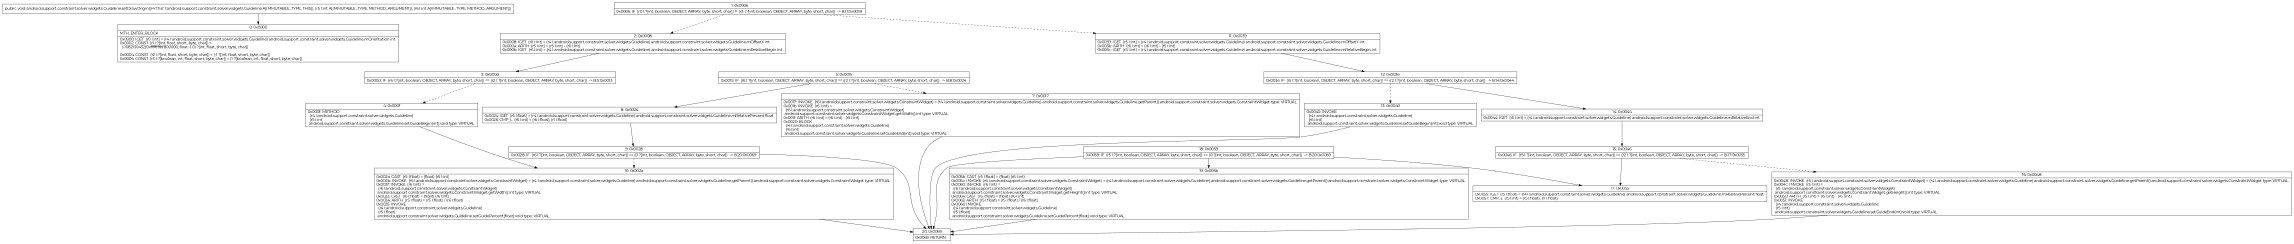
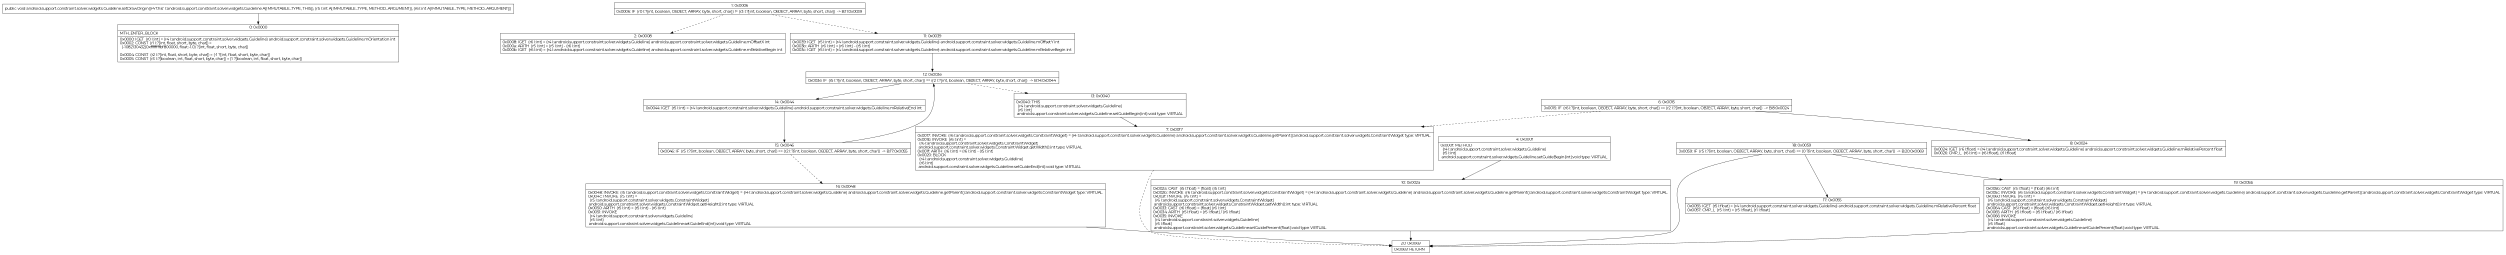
node "3: 0x000d": removed
node "13: 0x0040": text "0x0040: INVOKE" -> "0x0040: THIS"
edge "13: 0x0040" -> "20: 0x0069": now "13: 0x0040" -> "7: 0x0017"
node "9: 0x0028": removed
edge "15: 0x0046" -> "17: 0x0055": now "15: 0x0046" -> "12: 0x003e"
edge "7: 0x0017" -> "20: 0x0069": style solid -> dashed
